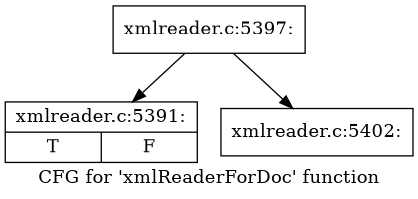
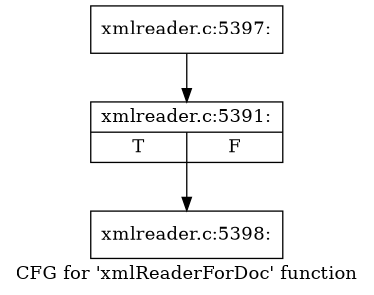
node "xmlreader.c:5402:": removed
node "xmlreader.c:5398:": added
